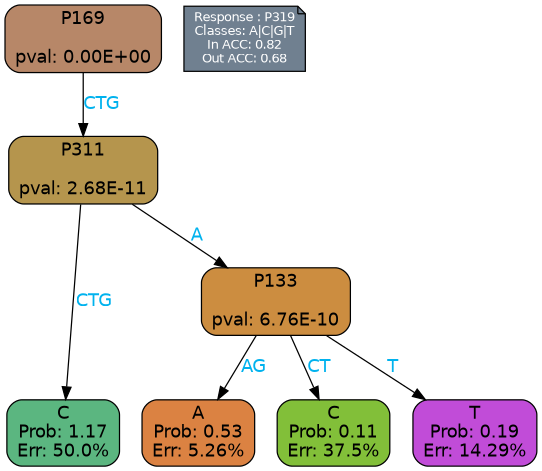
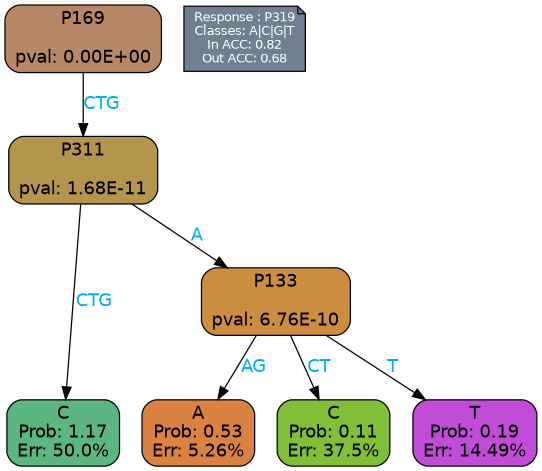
node "P311 pval: 2.68E-11": label "P311 pval: 2.68E-11" -> "P311 pval: 1.68E-11"
node "T Prob: 0.19 Err: 14.29%": label "T Prob: 0.19 Err: 14.29%" -> "T Prob: 0.19 Err: 14.49%"
